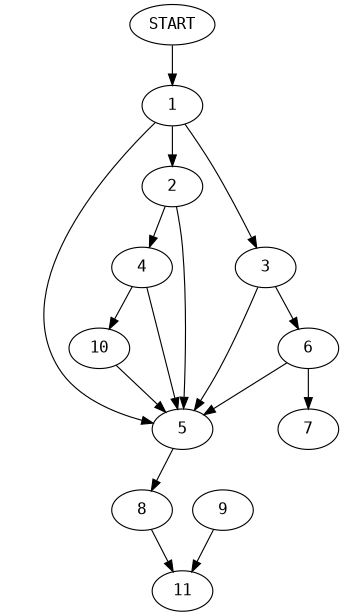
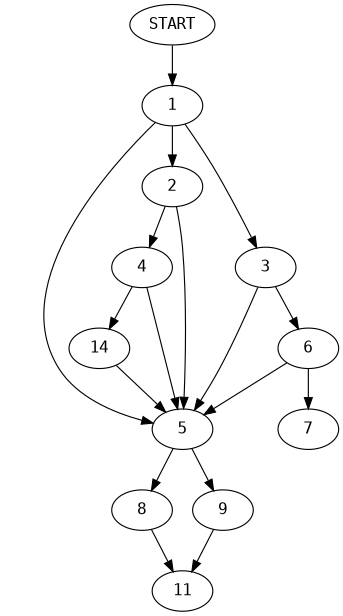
node "10": label "10" -> "14"
edge "5" -> "9": added
